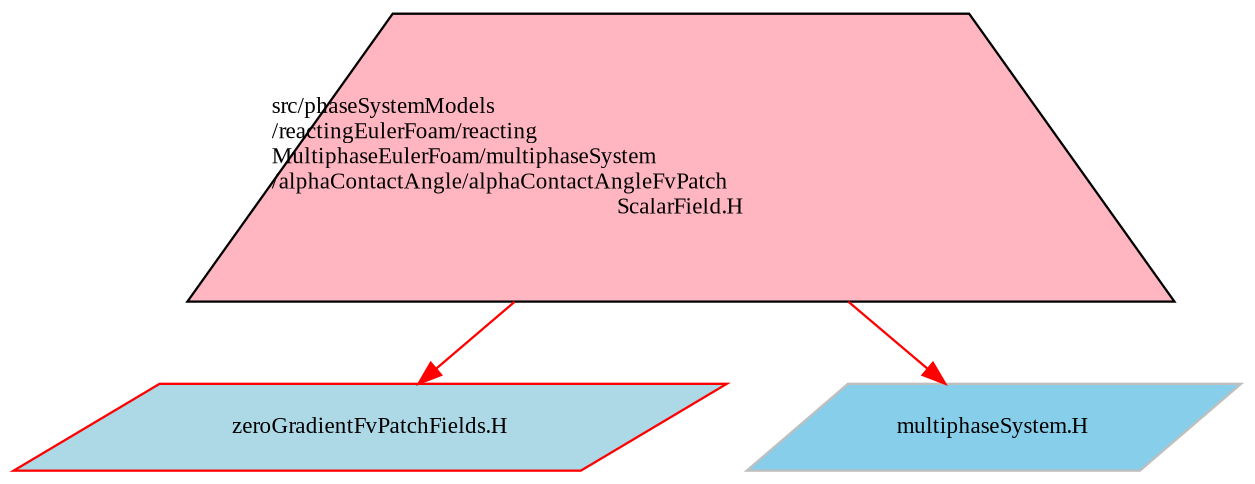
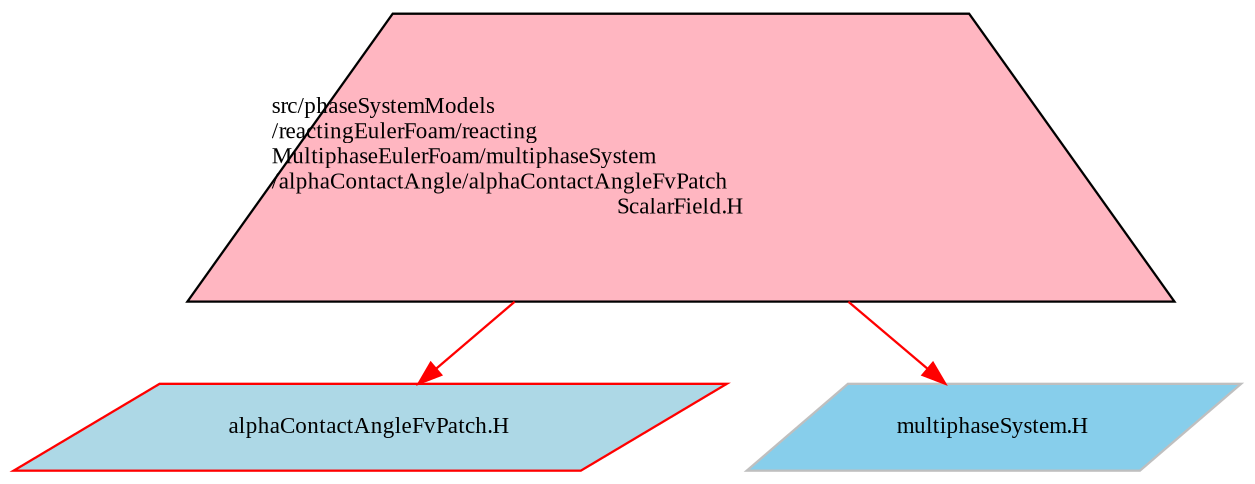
node "zeroGradientFvPatchFields.H": label "zeroGradientFvPatchFields.H" -> "alphaContactAngleFvPatch.H"
